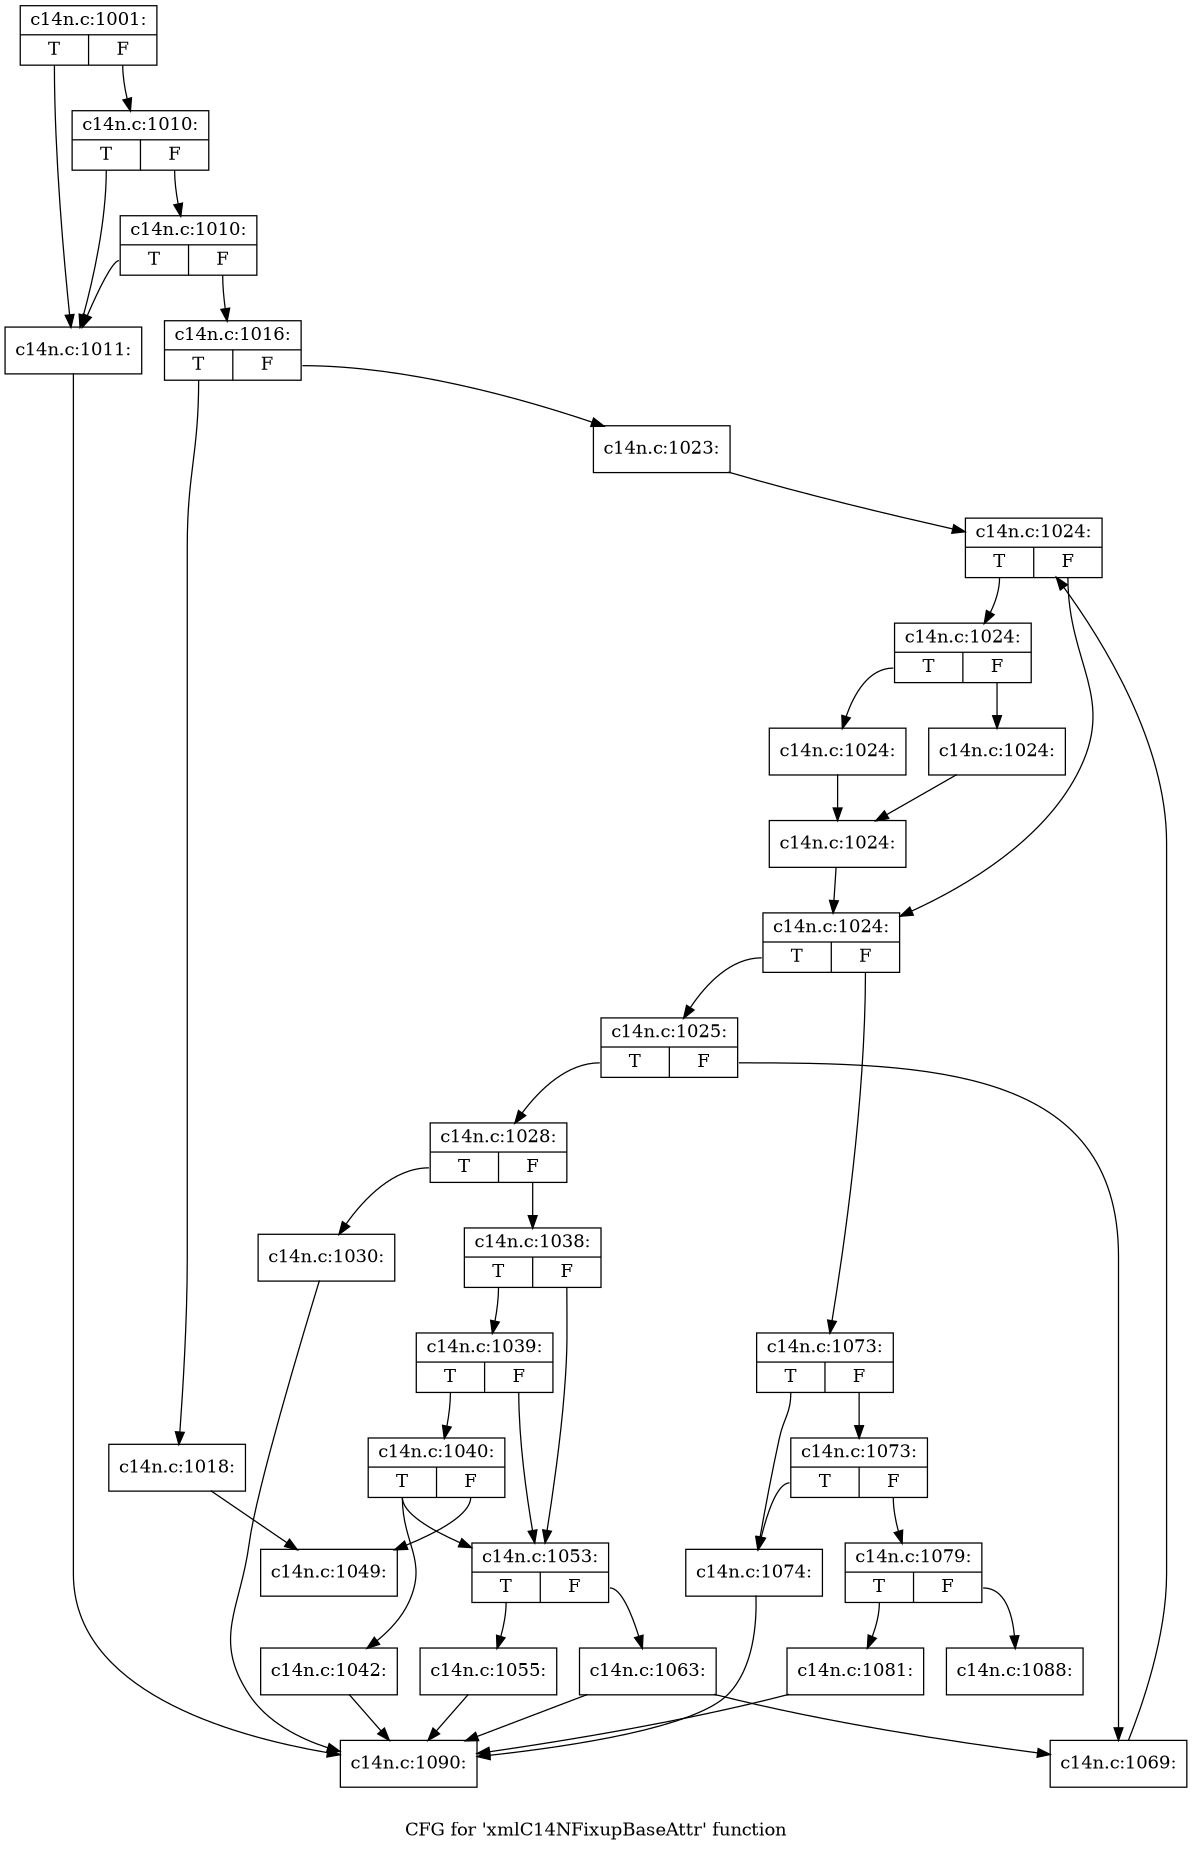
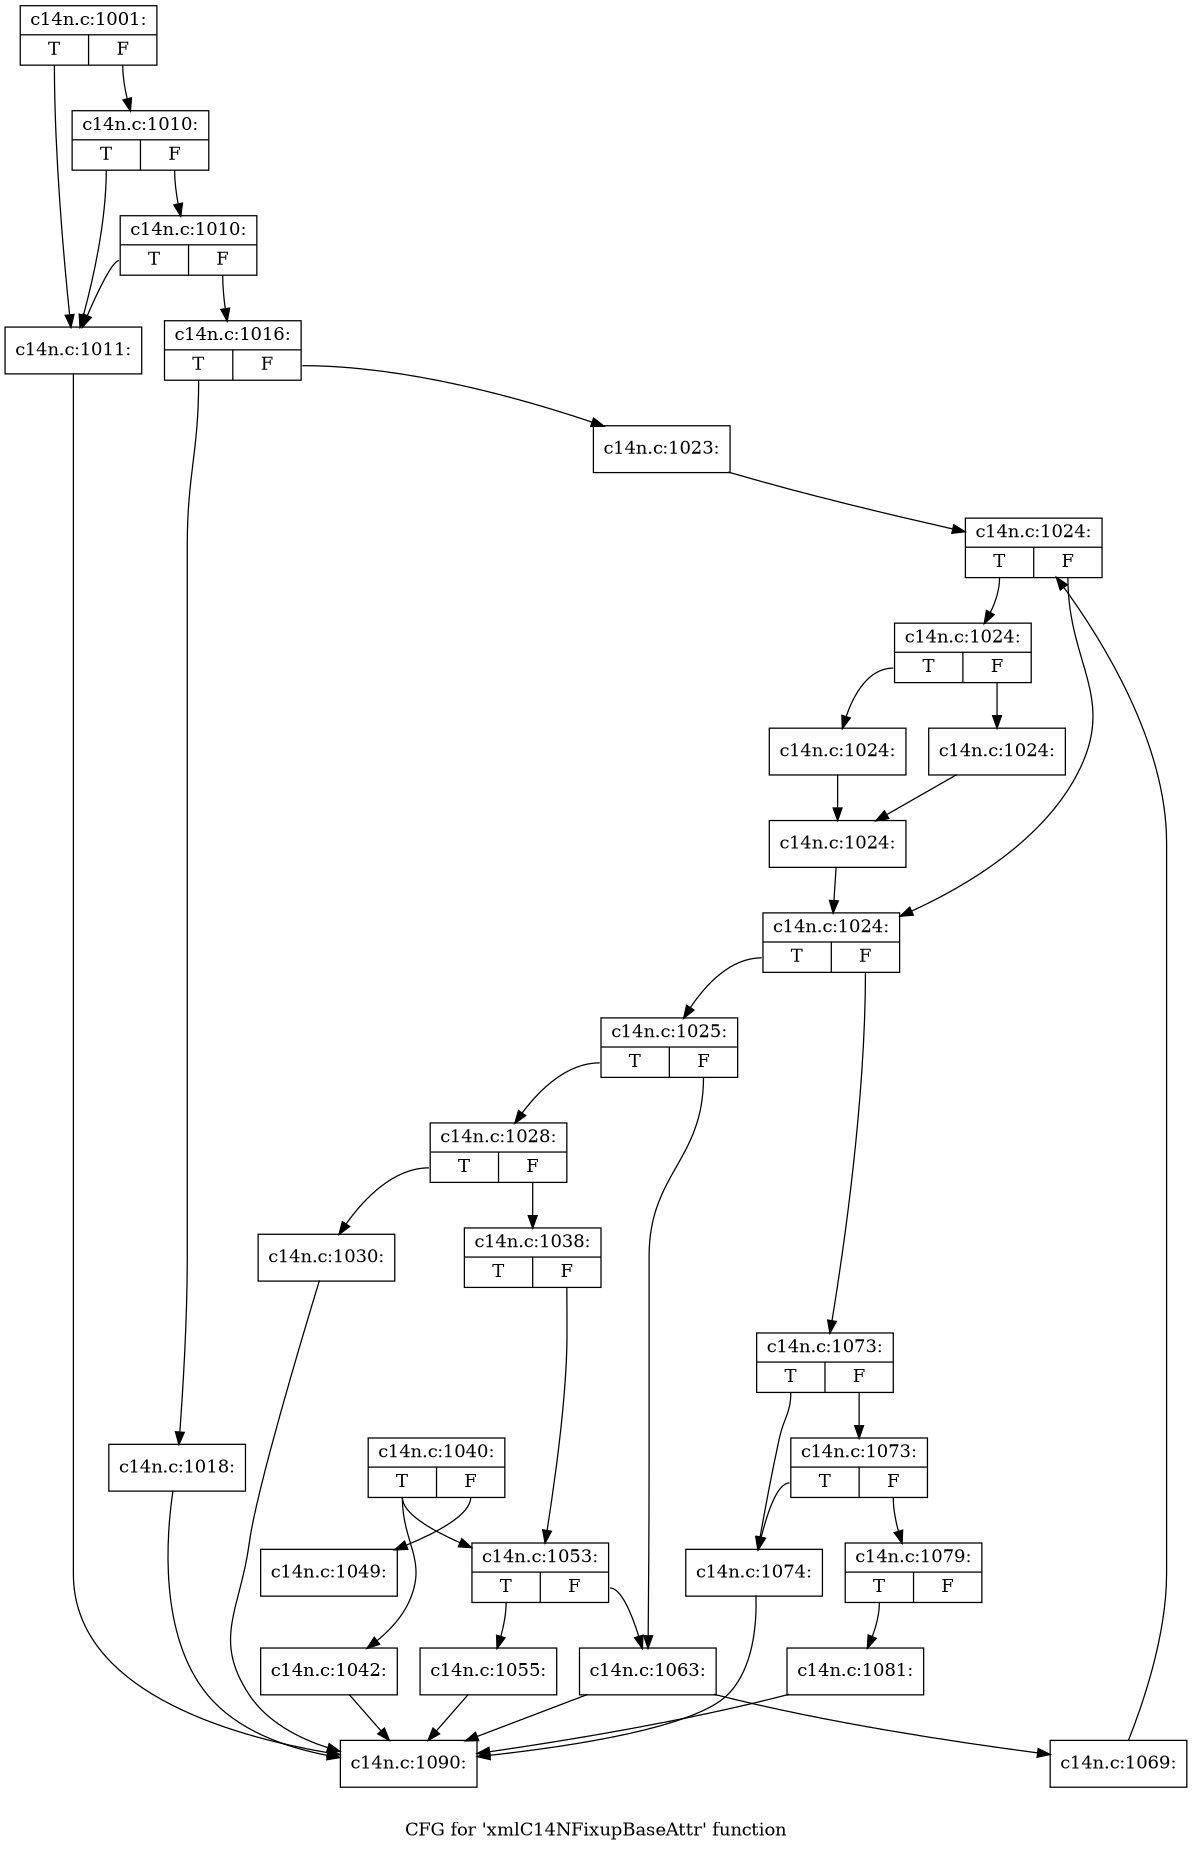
edge "c14n.c:1025:" -> "c14n.c:1069:": now "c14n.c:1025:" -> "c14n.c:1063:"
node "c14n.c:1039:": removed
edge "c14n.c:1018:" -> "c14n.c:1049:": now "c14n.c:1018:" -> "c14n.c:1090:"
node "c14n.c:1088:": removed
